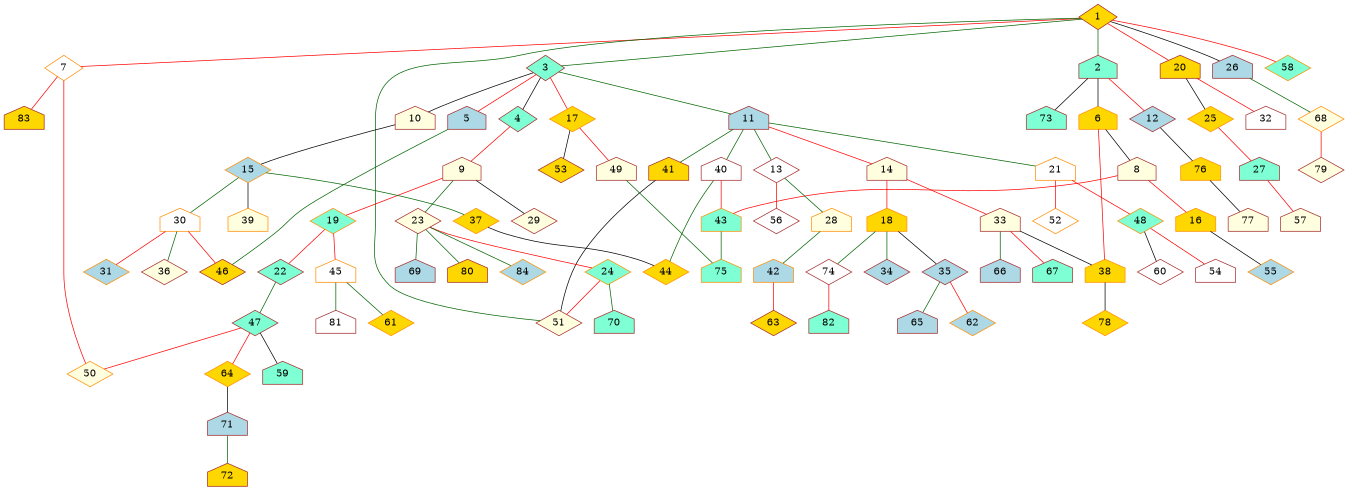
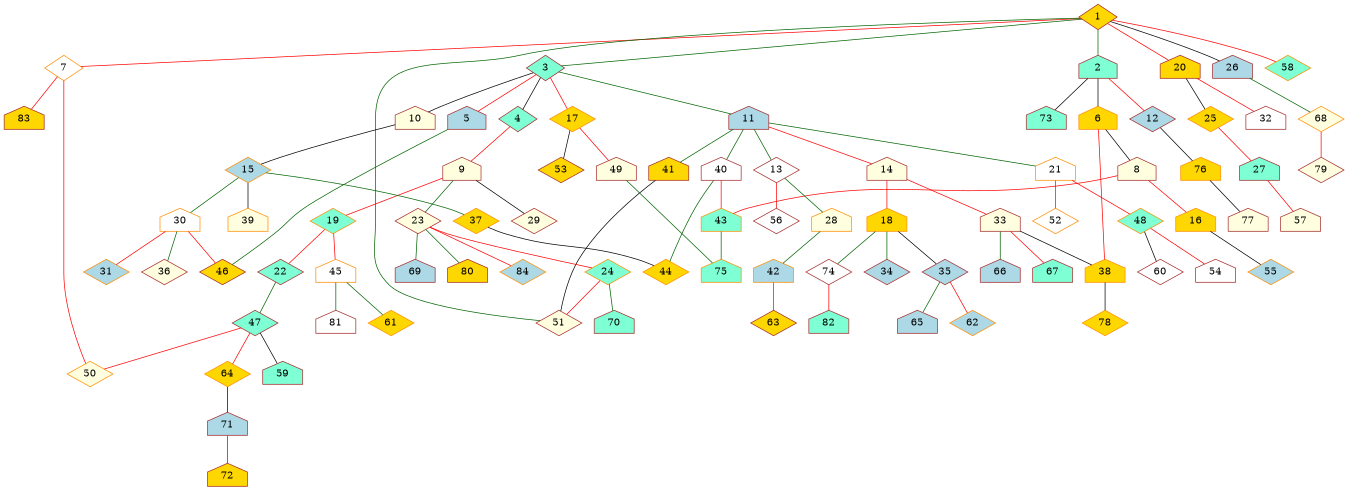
edge "23" -- "84": color darkgreen -> red
